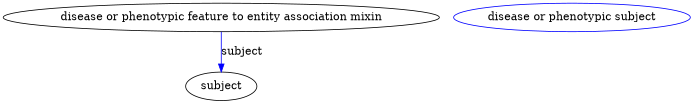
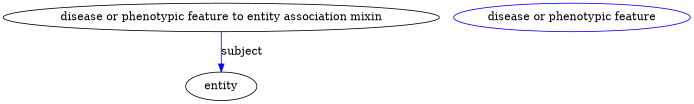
node "disease or phenotypic subject": label "disease or phenotypic subject" -> "disease or phenotypic feature"
node "subject": label "subject" -> "entity"
